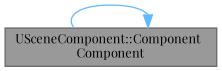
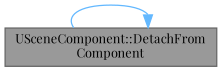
node "USceneComponent::Component Component": label "USceneComponent::Component Component" -> "USceneComponent::DetachFrom Component"
